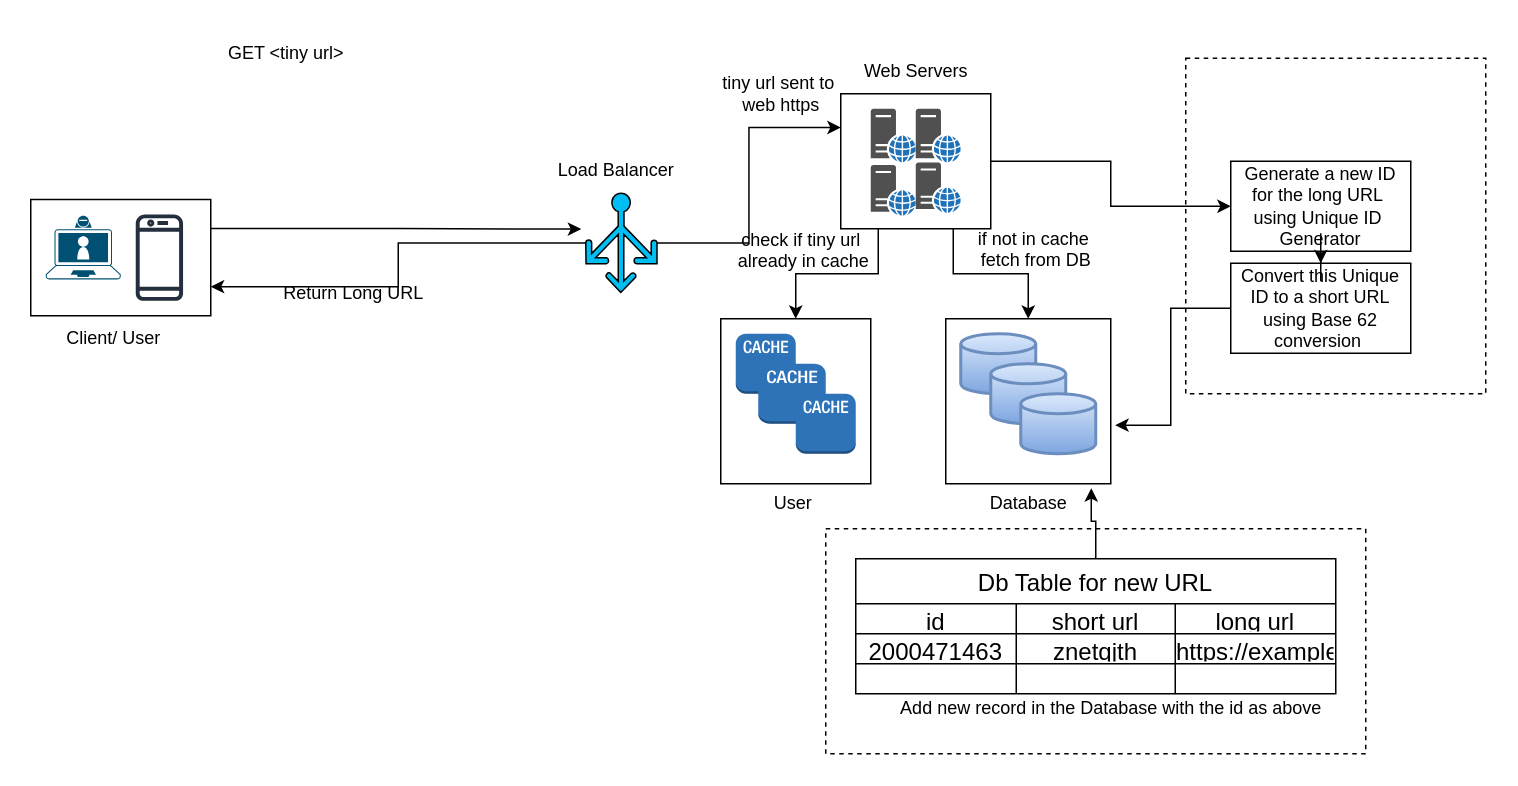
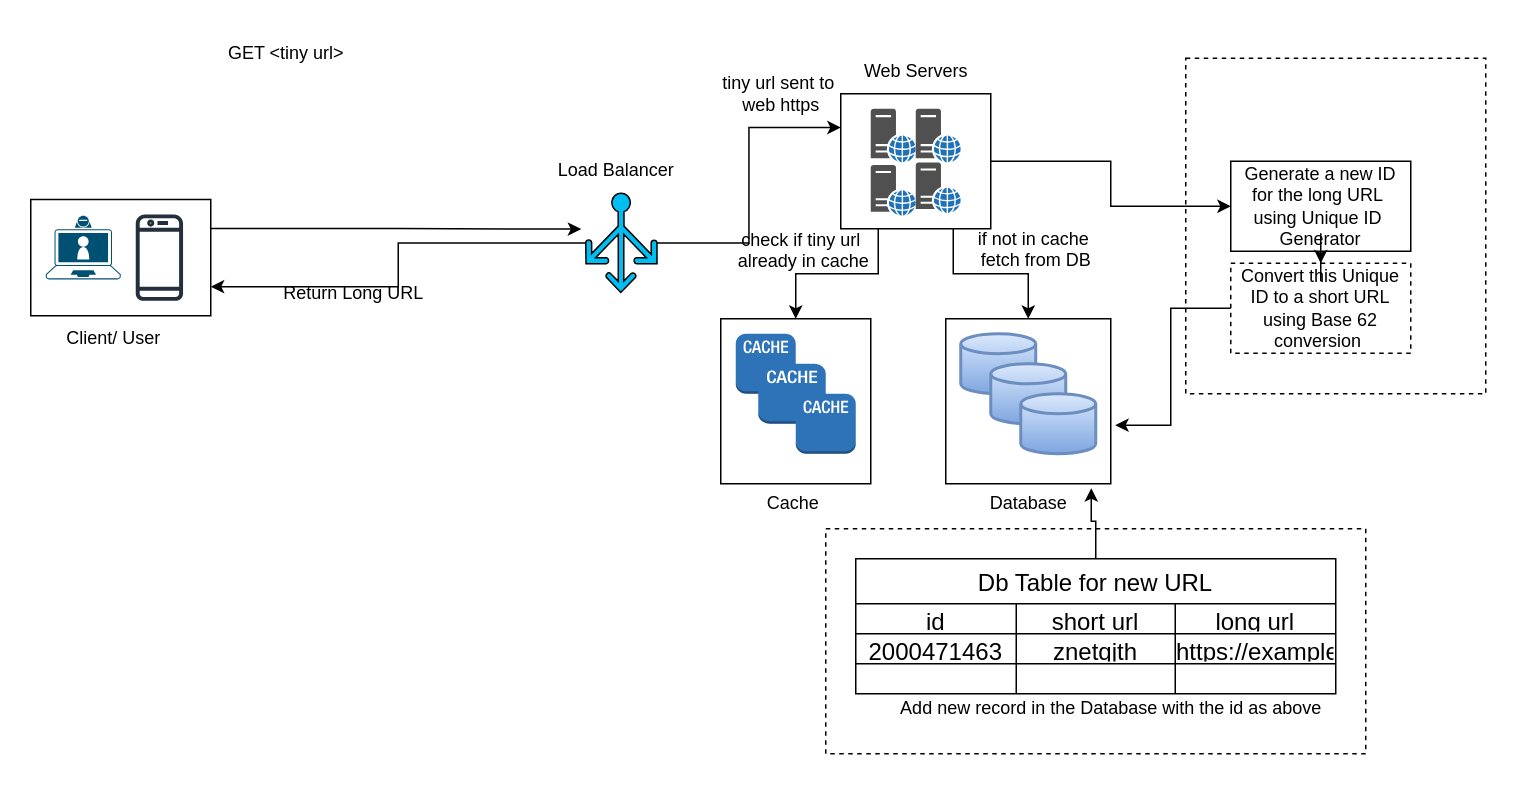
node "Convert this Unique ID to a short URL using Base 62 conversion": style solid -> dashed
node "User": label "User" -> "Cache"
